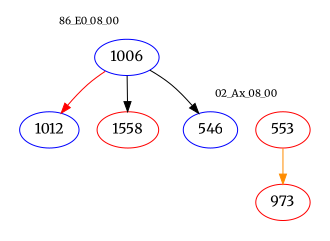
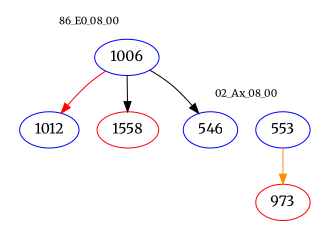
node "553": color red -> blue
